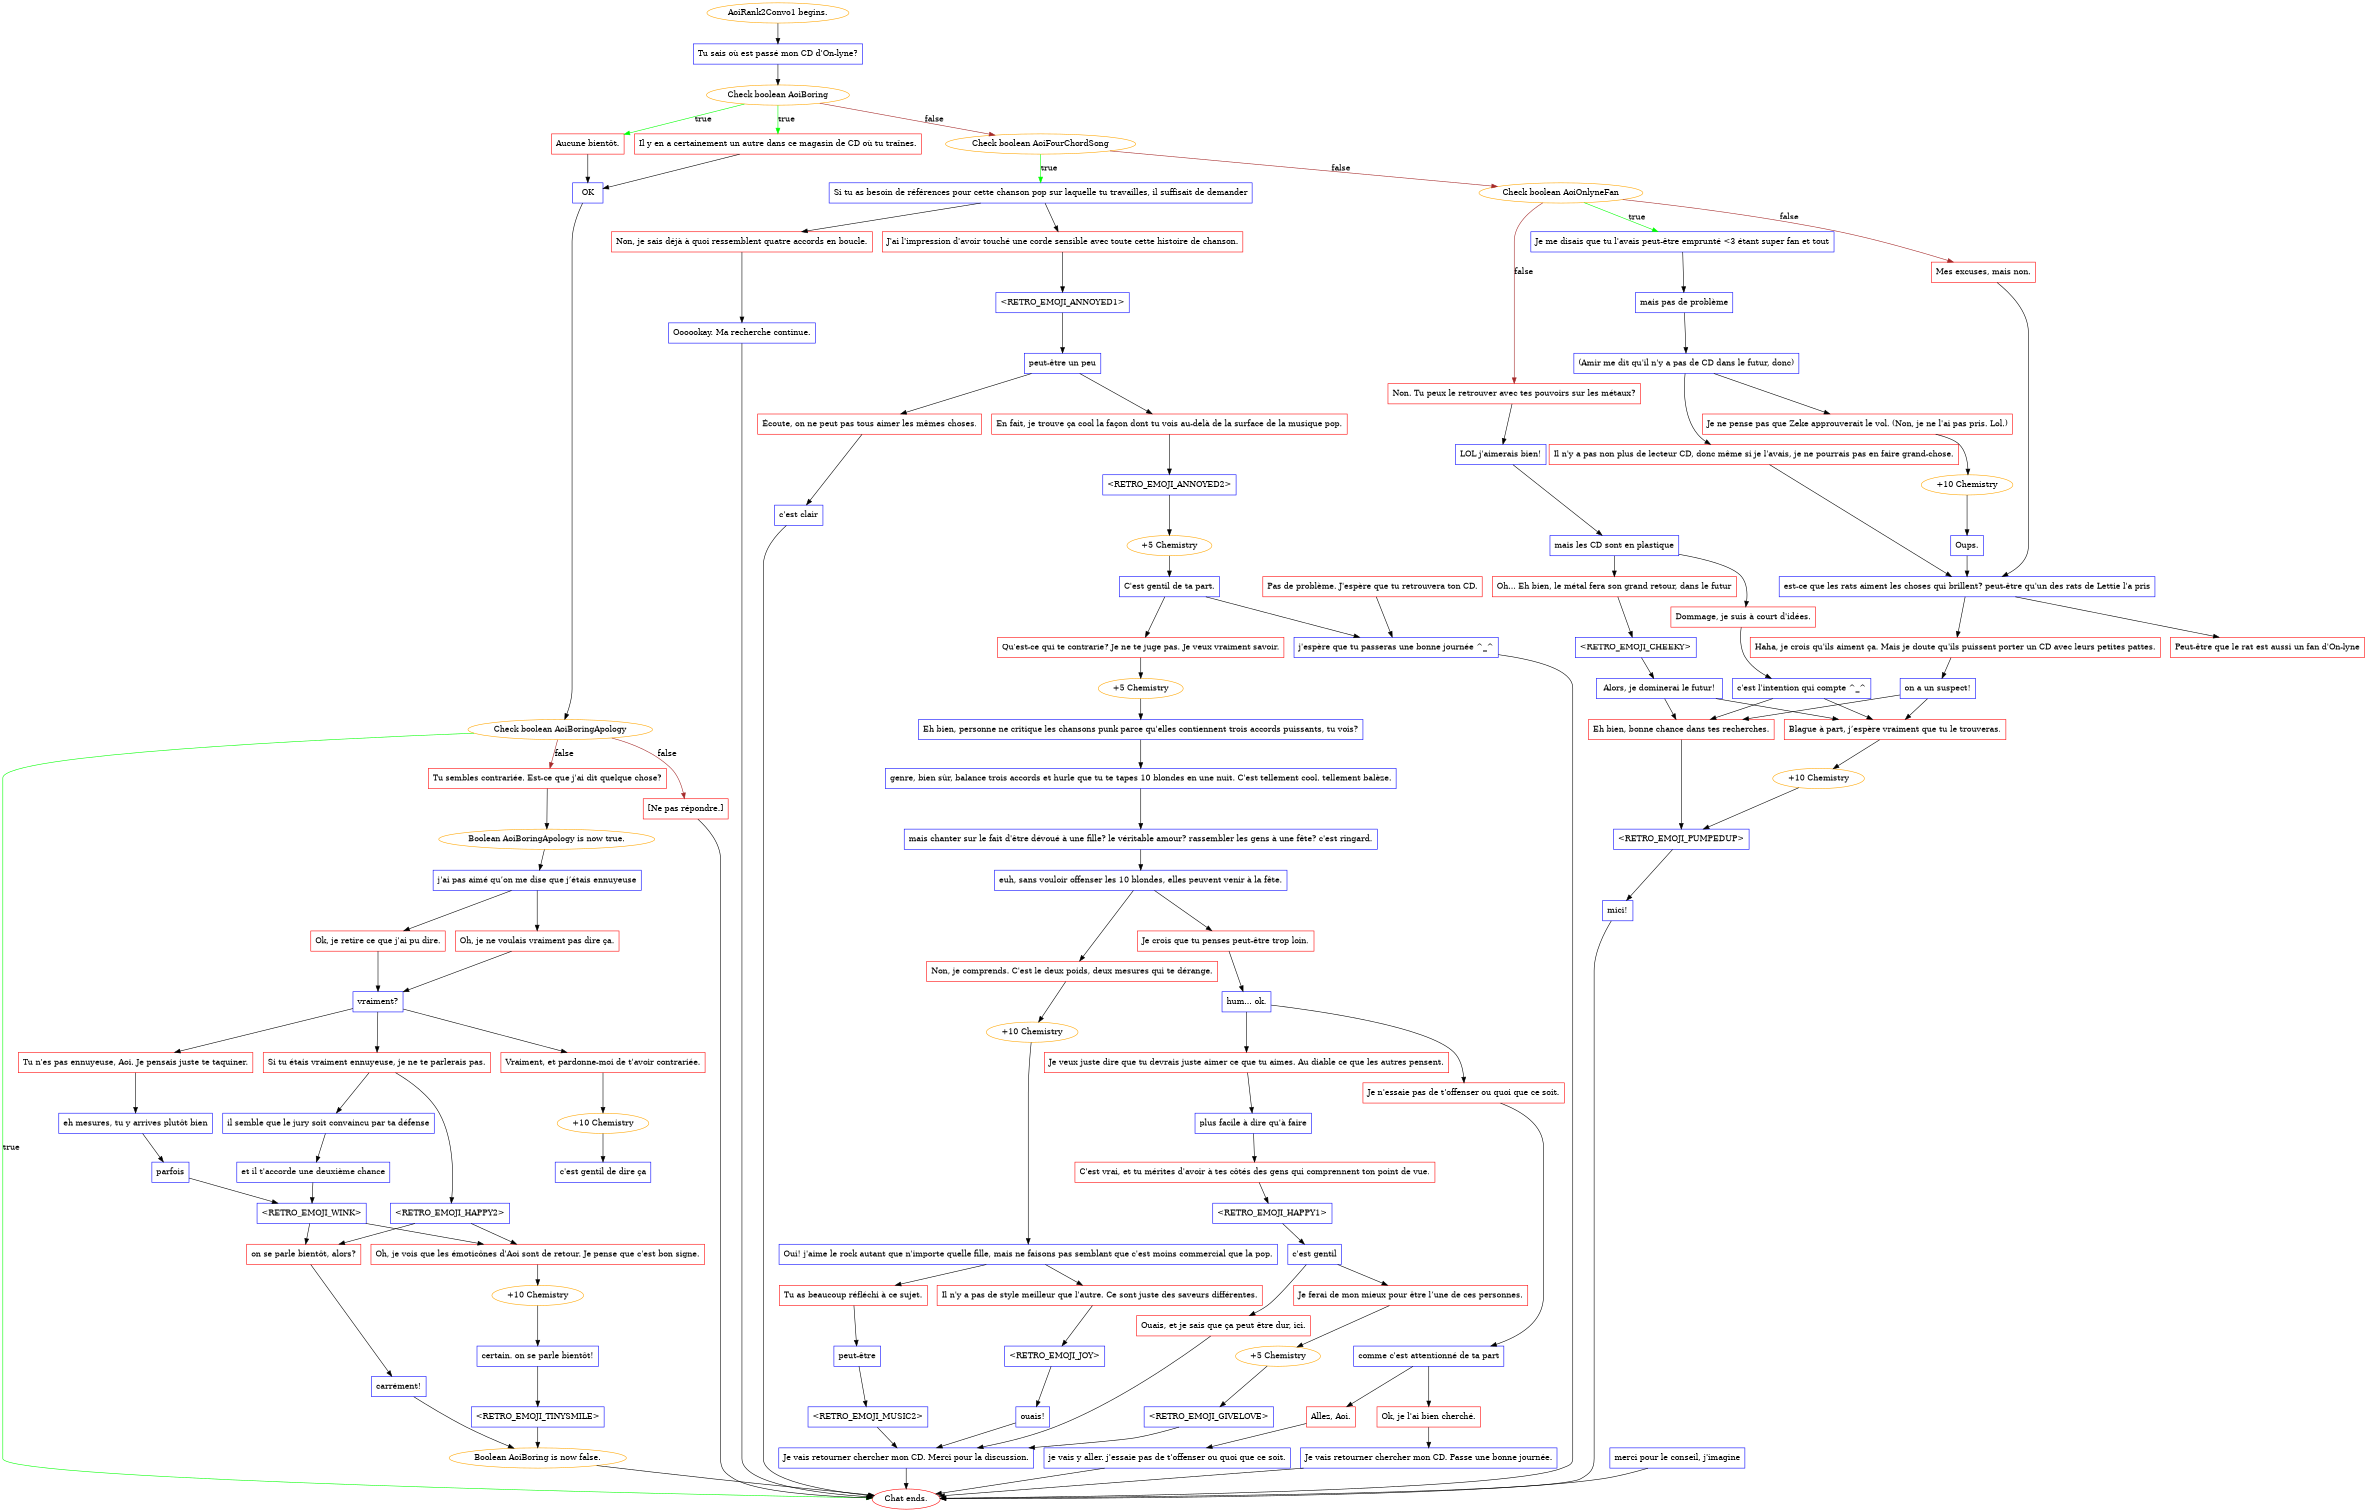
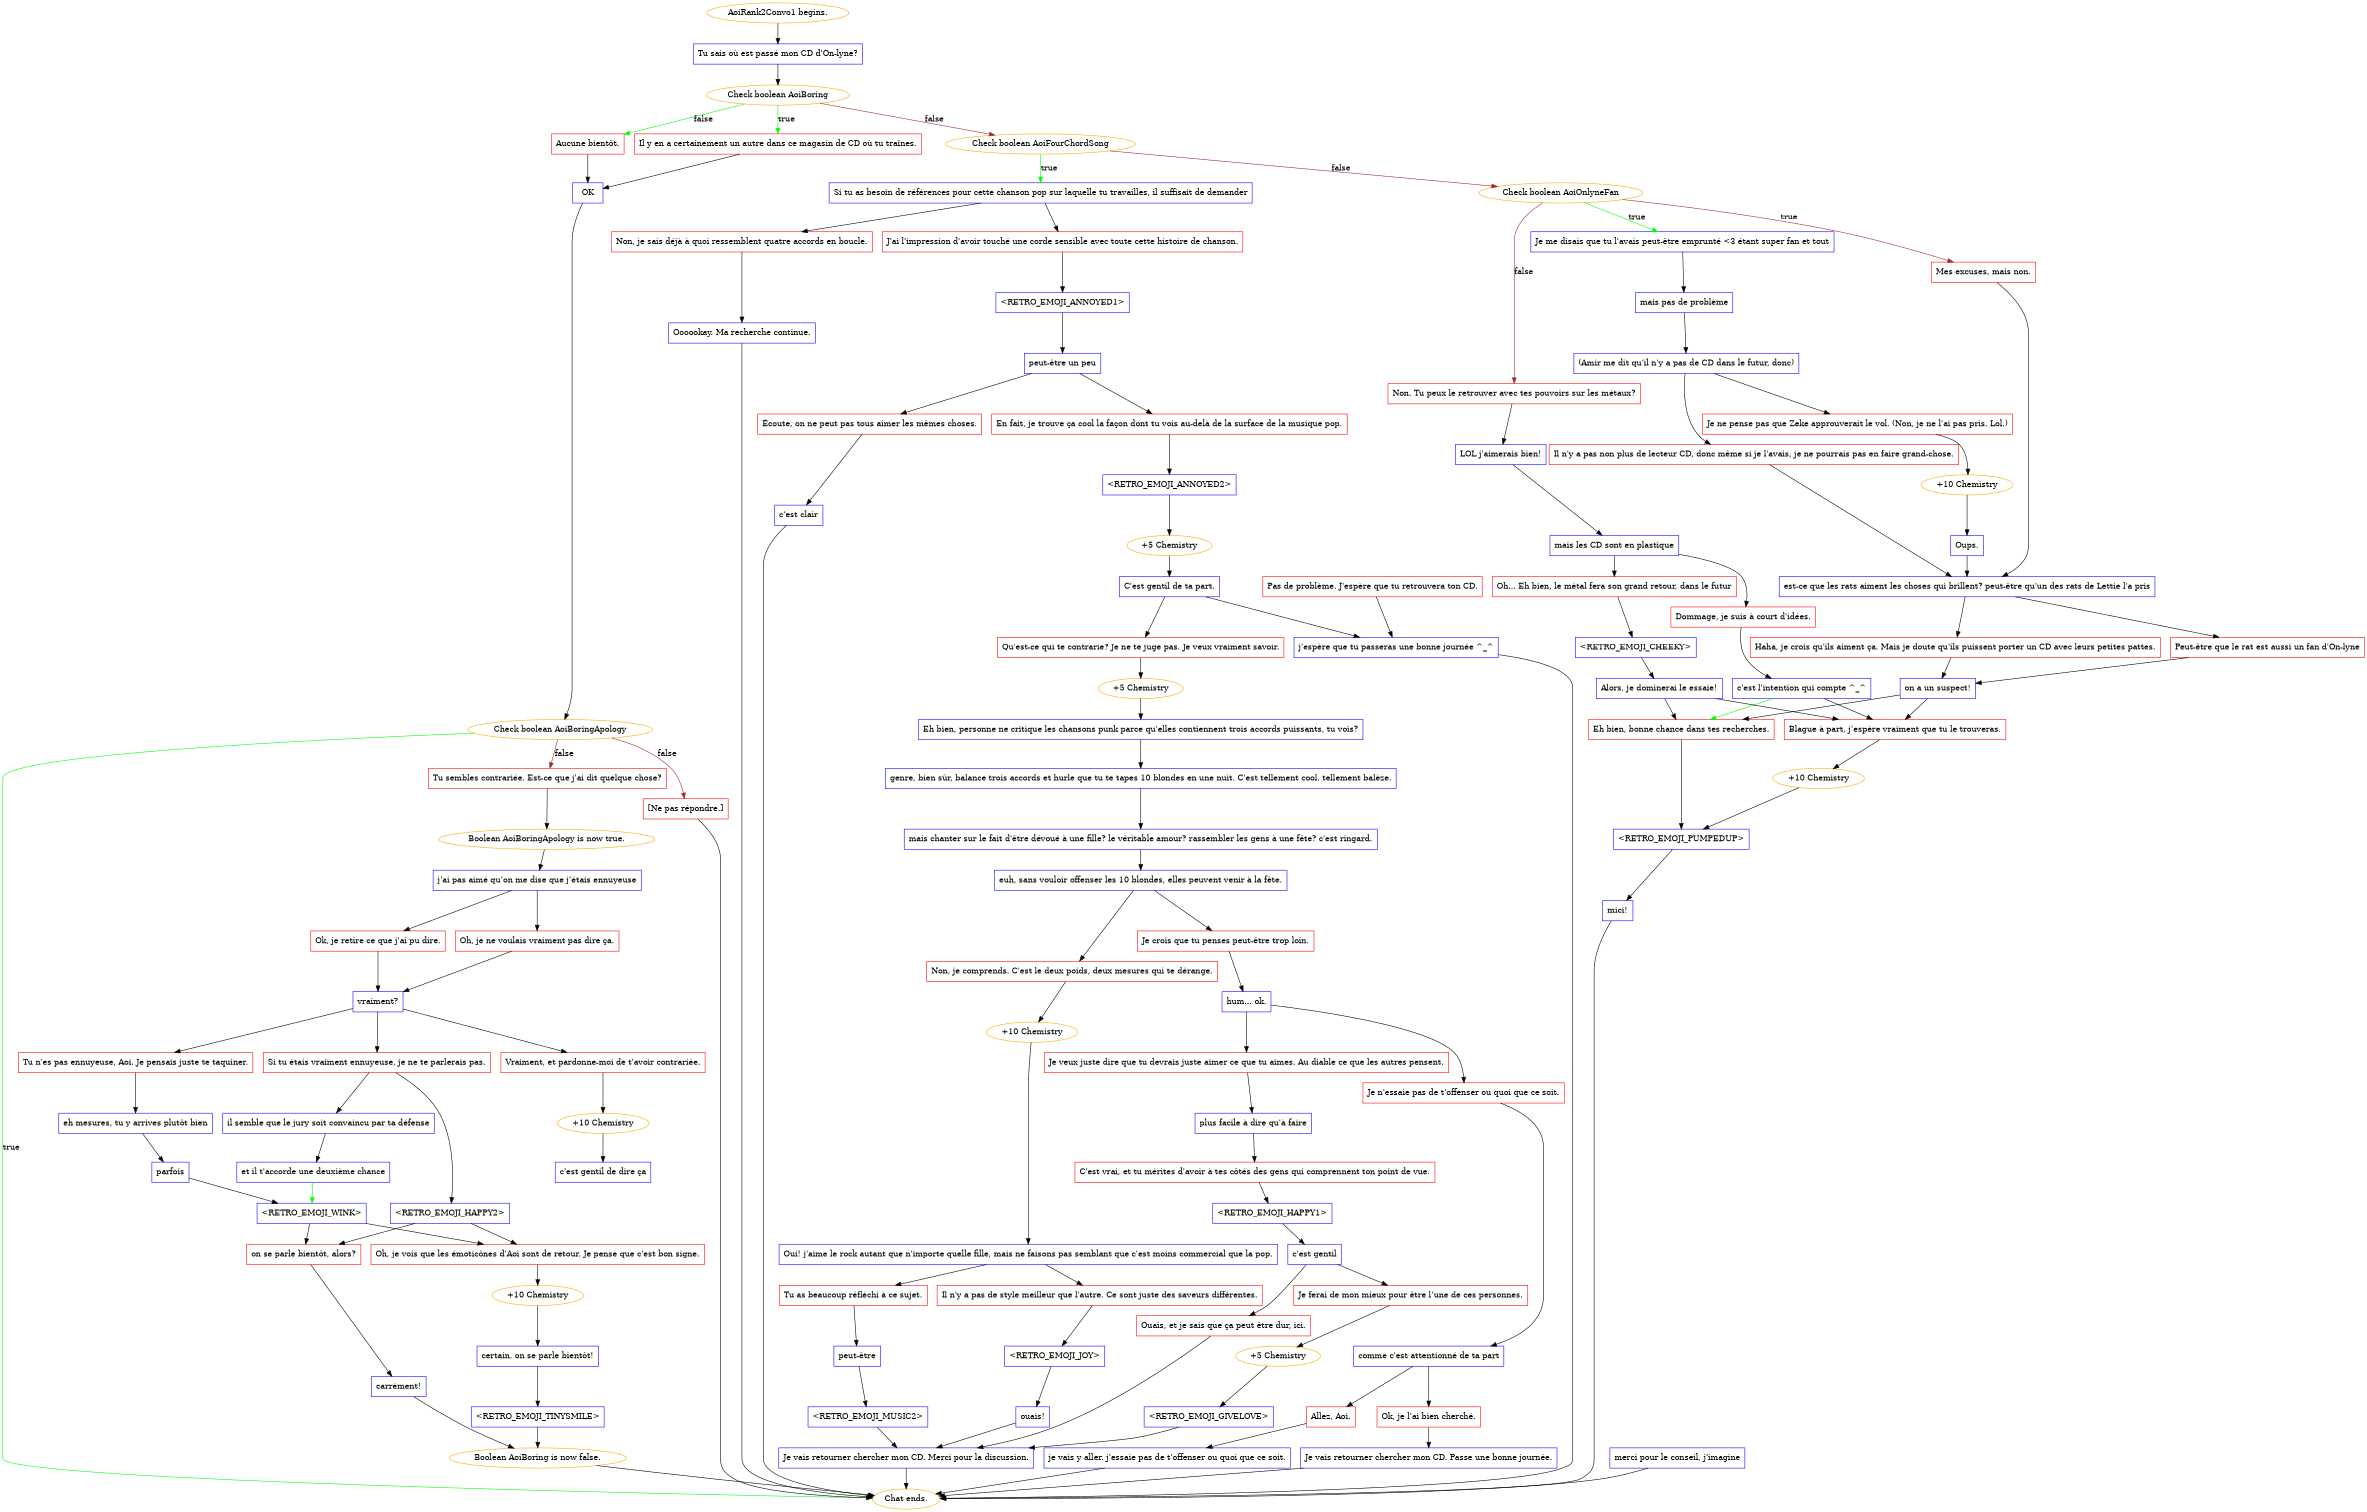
edge "Check boolean AoiBoring" -> "Aucune bientôt.": label "true" -> "false"
edge "Check boolean AoiOnlyneFan" -> "Mes excuses, mais non.": label "false" -> "true"
edge "Peut-être que le rat est aussi un fan d'On-lyne" -> "on a un suspect!": added
node "Alors, je dominerai le futur!": label "Alors, je dominerai le futur!" -> "Alors, je dominerai le essaie!"
edge "c'est l'intention qui compte ^_^" -> "Eh bien, bonne chance dans tes recherches.": color black -> green
edge "et il t'accorde une deuxième chance" -> "<RETRO_EMOJI_WINK>": color black -> green
node "Chat ends.": color red -> orange
